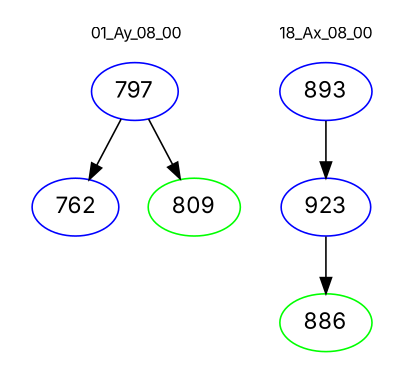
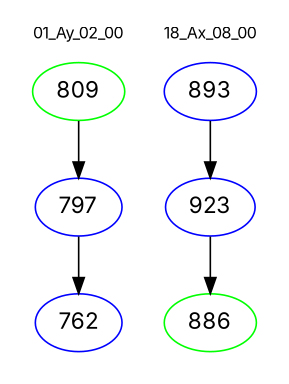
cluster "01_Ay_08_00": label "01_Ay_08_00" -> "01_Ay_02_00"
edge "797" -> "809": reversed
